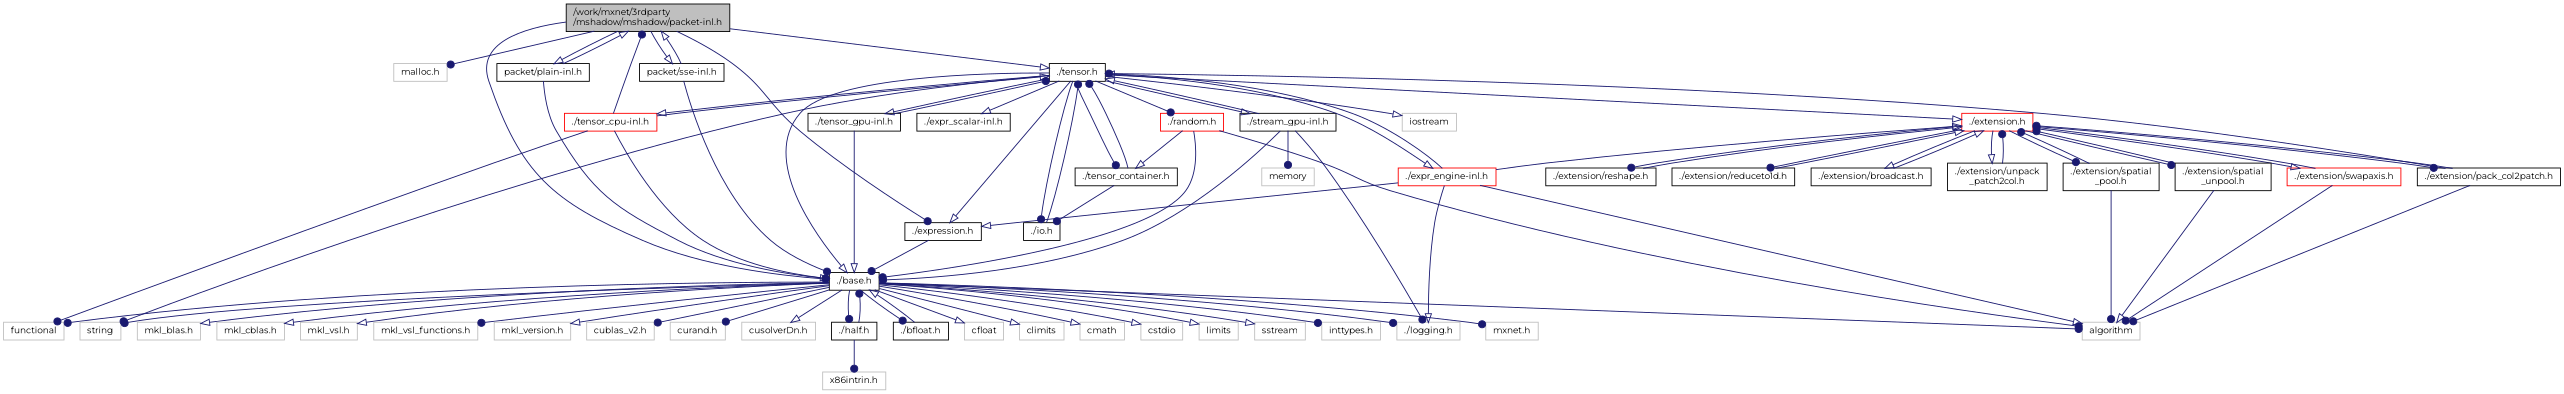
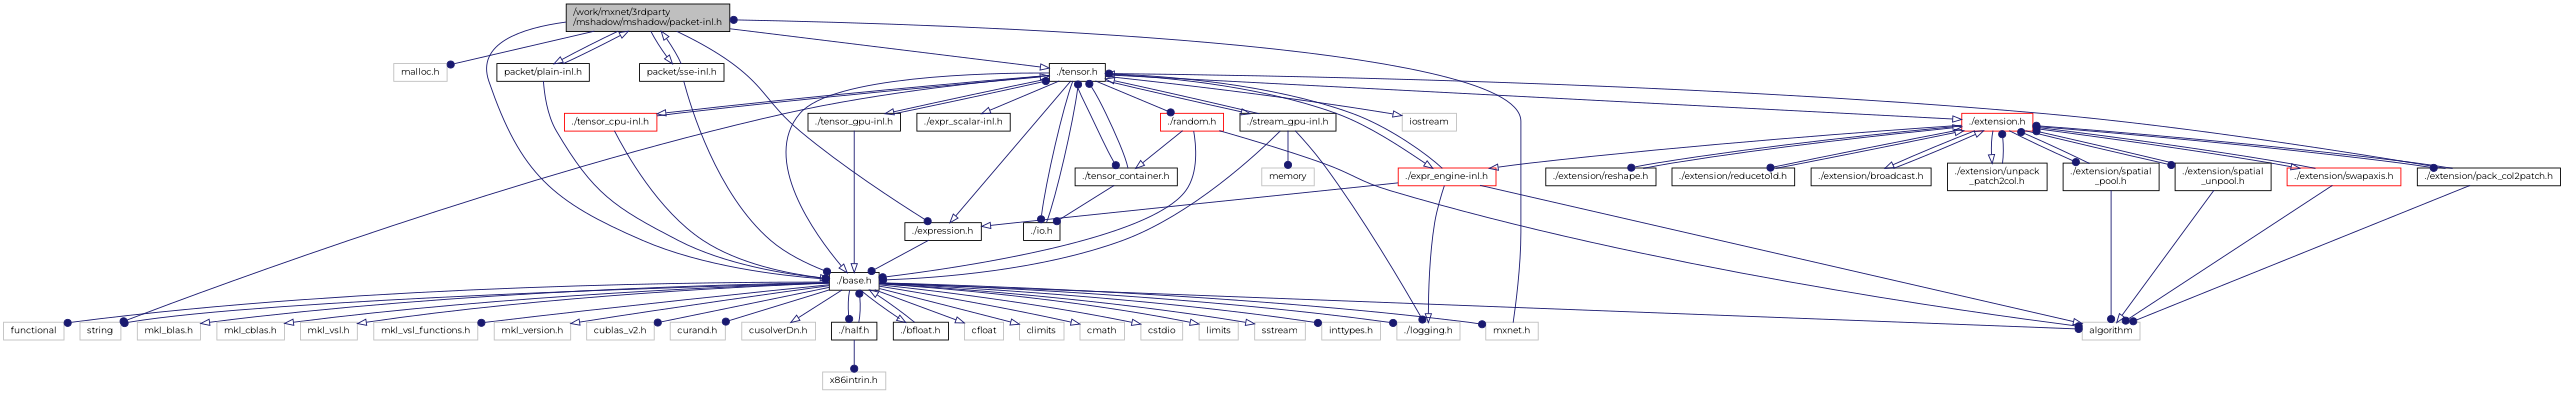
edge "./tensor_cpu-inl.h" -> "/work/mxnet/3rdparty /mshadow/mshadow/packet-inl.h": now "mxnet.h" -> "/work/mxnet/3rdparty /mshadow/mshadow/packet-inl.h"
edge "./expr_engine-inl.h" -> "./extension.h": reversed
edge "./tensor_cpu-inl.h" -> "functional": removed
edge "./base.h" -> "./bfloat.h": arrowhead dot -> onormal
